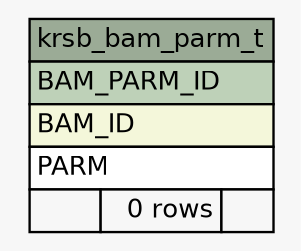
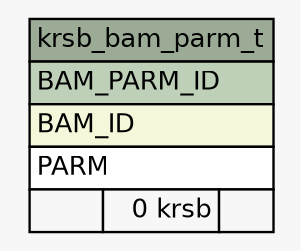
node "krsb_bam_parm_t": text "0 rows" -> "0 krsb"
